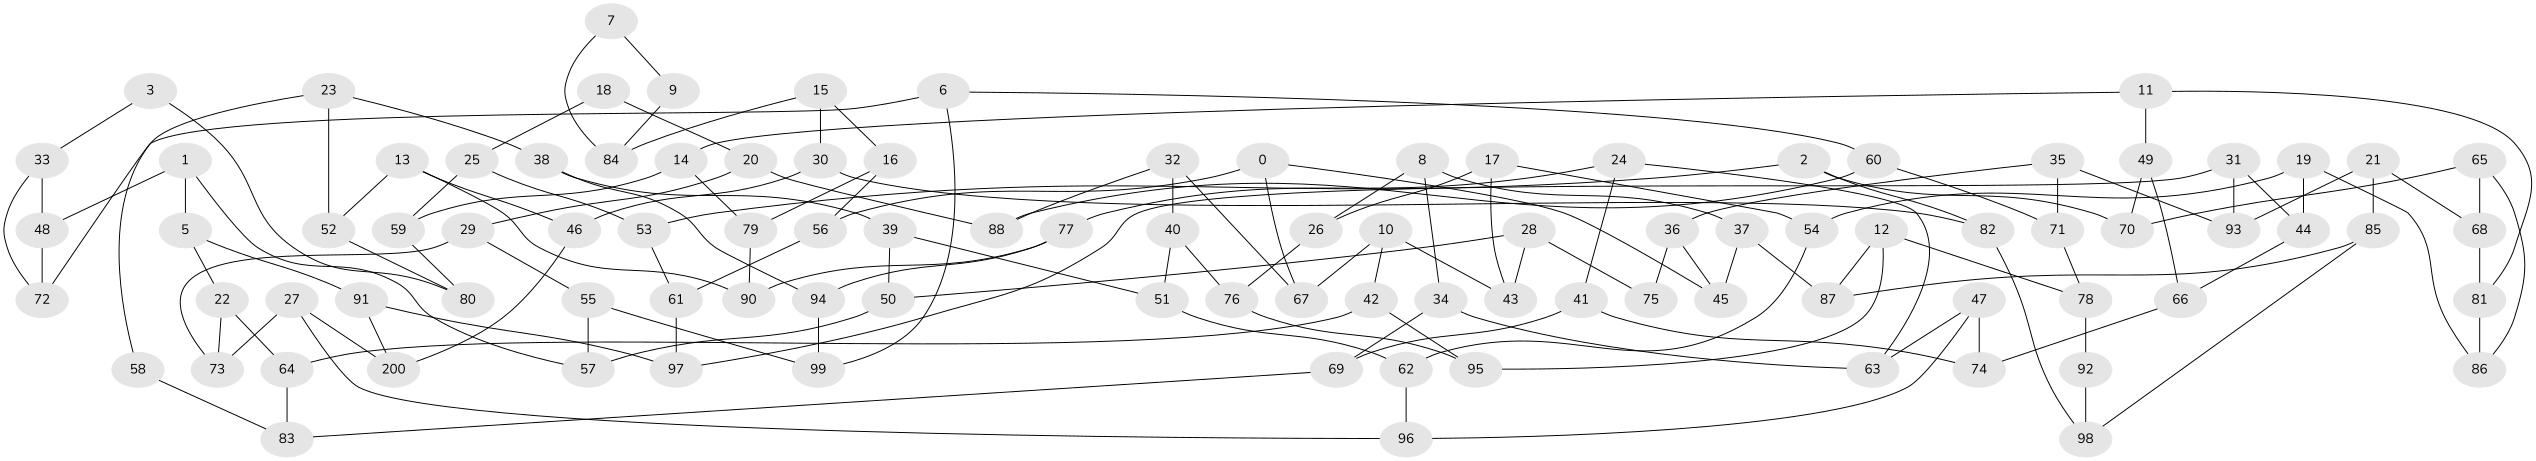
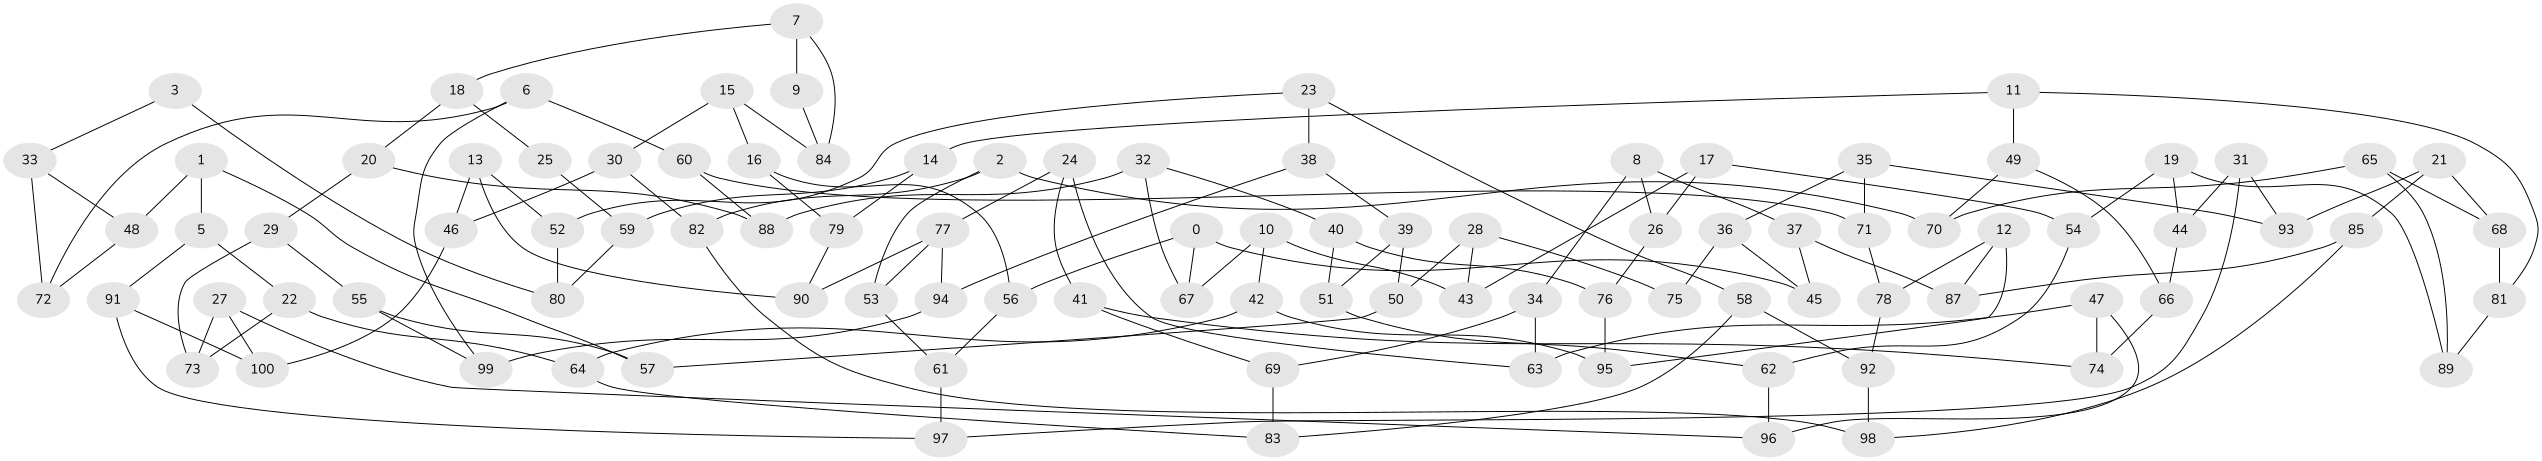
edge "7" -- "18": added
edge "25" -- "53": now "77" -- "53"
edge "58" -- "92": added
node "200": label "200" -> "100"
node "86": label "86" -> "89"
